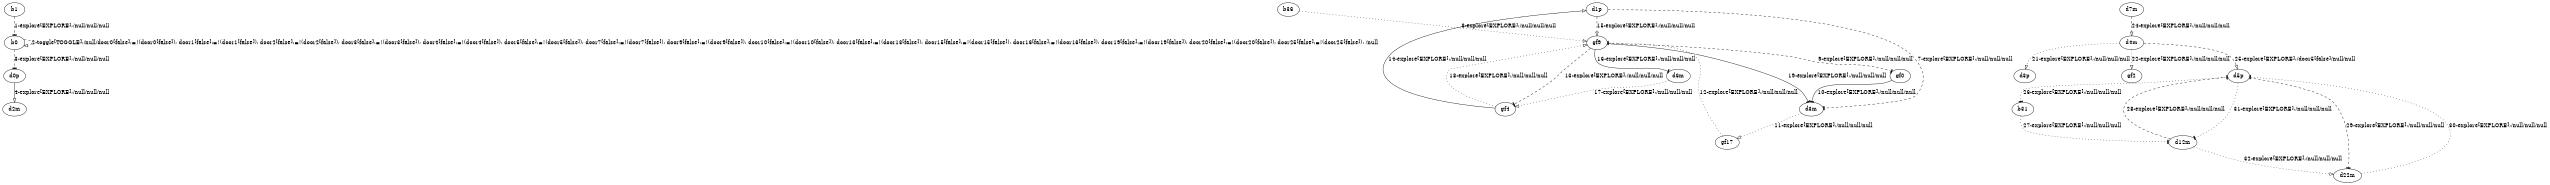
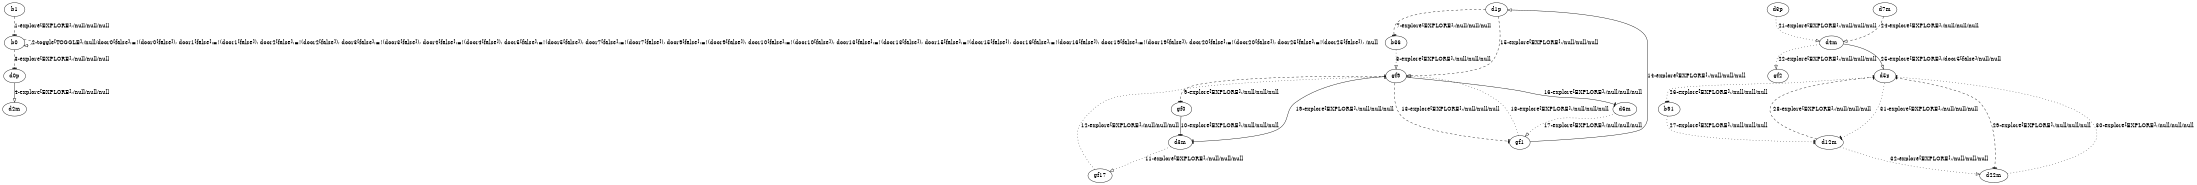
edge "d1p" -> "d3m": now "d1p" -> "b36"
edge "d4m" -> "d3p": reversed
edge "d4m" -> "d5p": style dashed -> solid
node "gf4": label "gf4" -> "gf1"
node "b31": label "b31" -> "b91"
